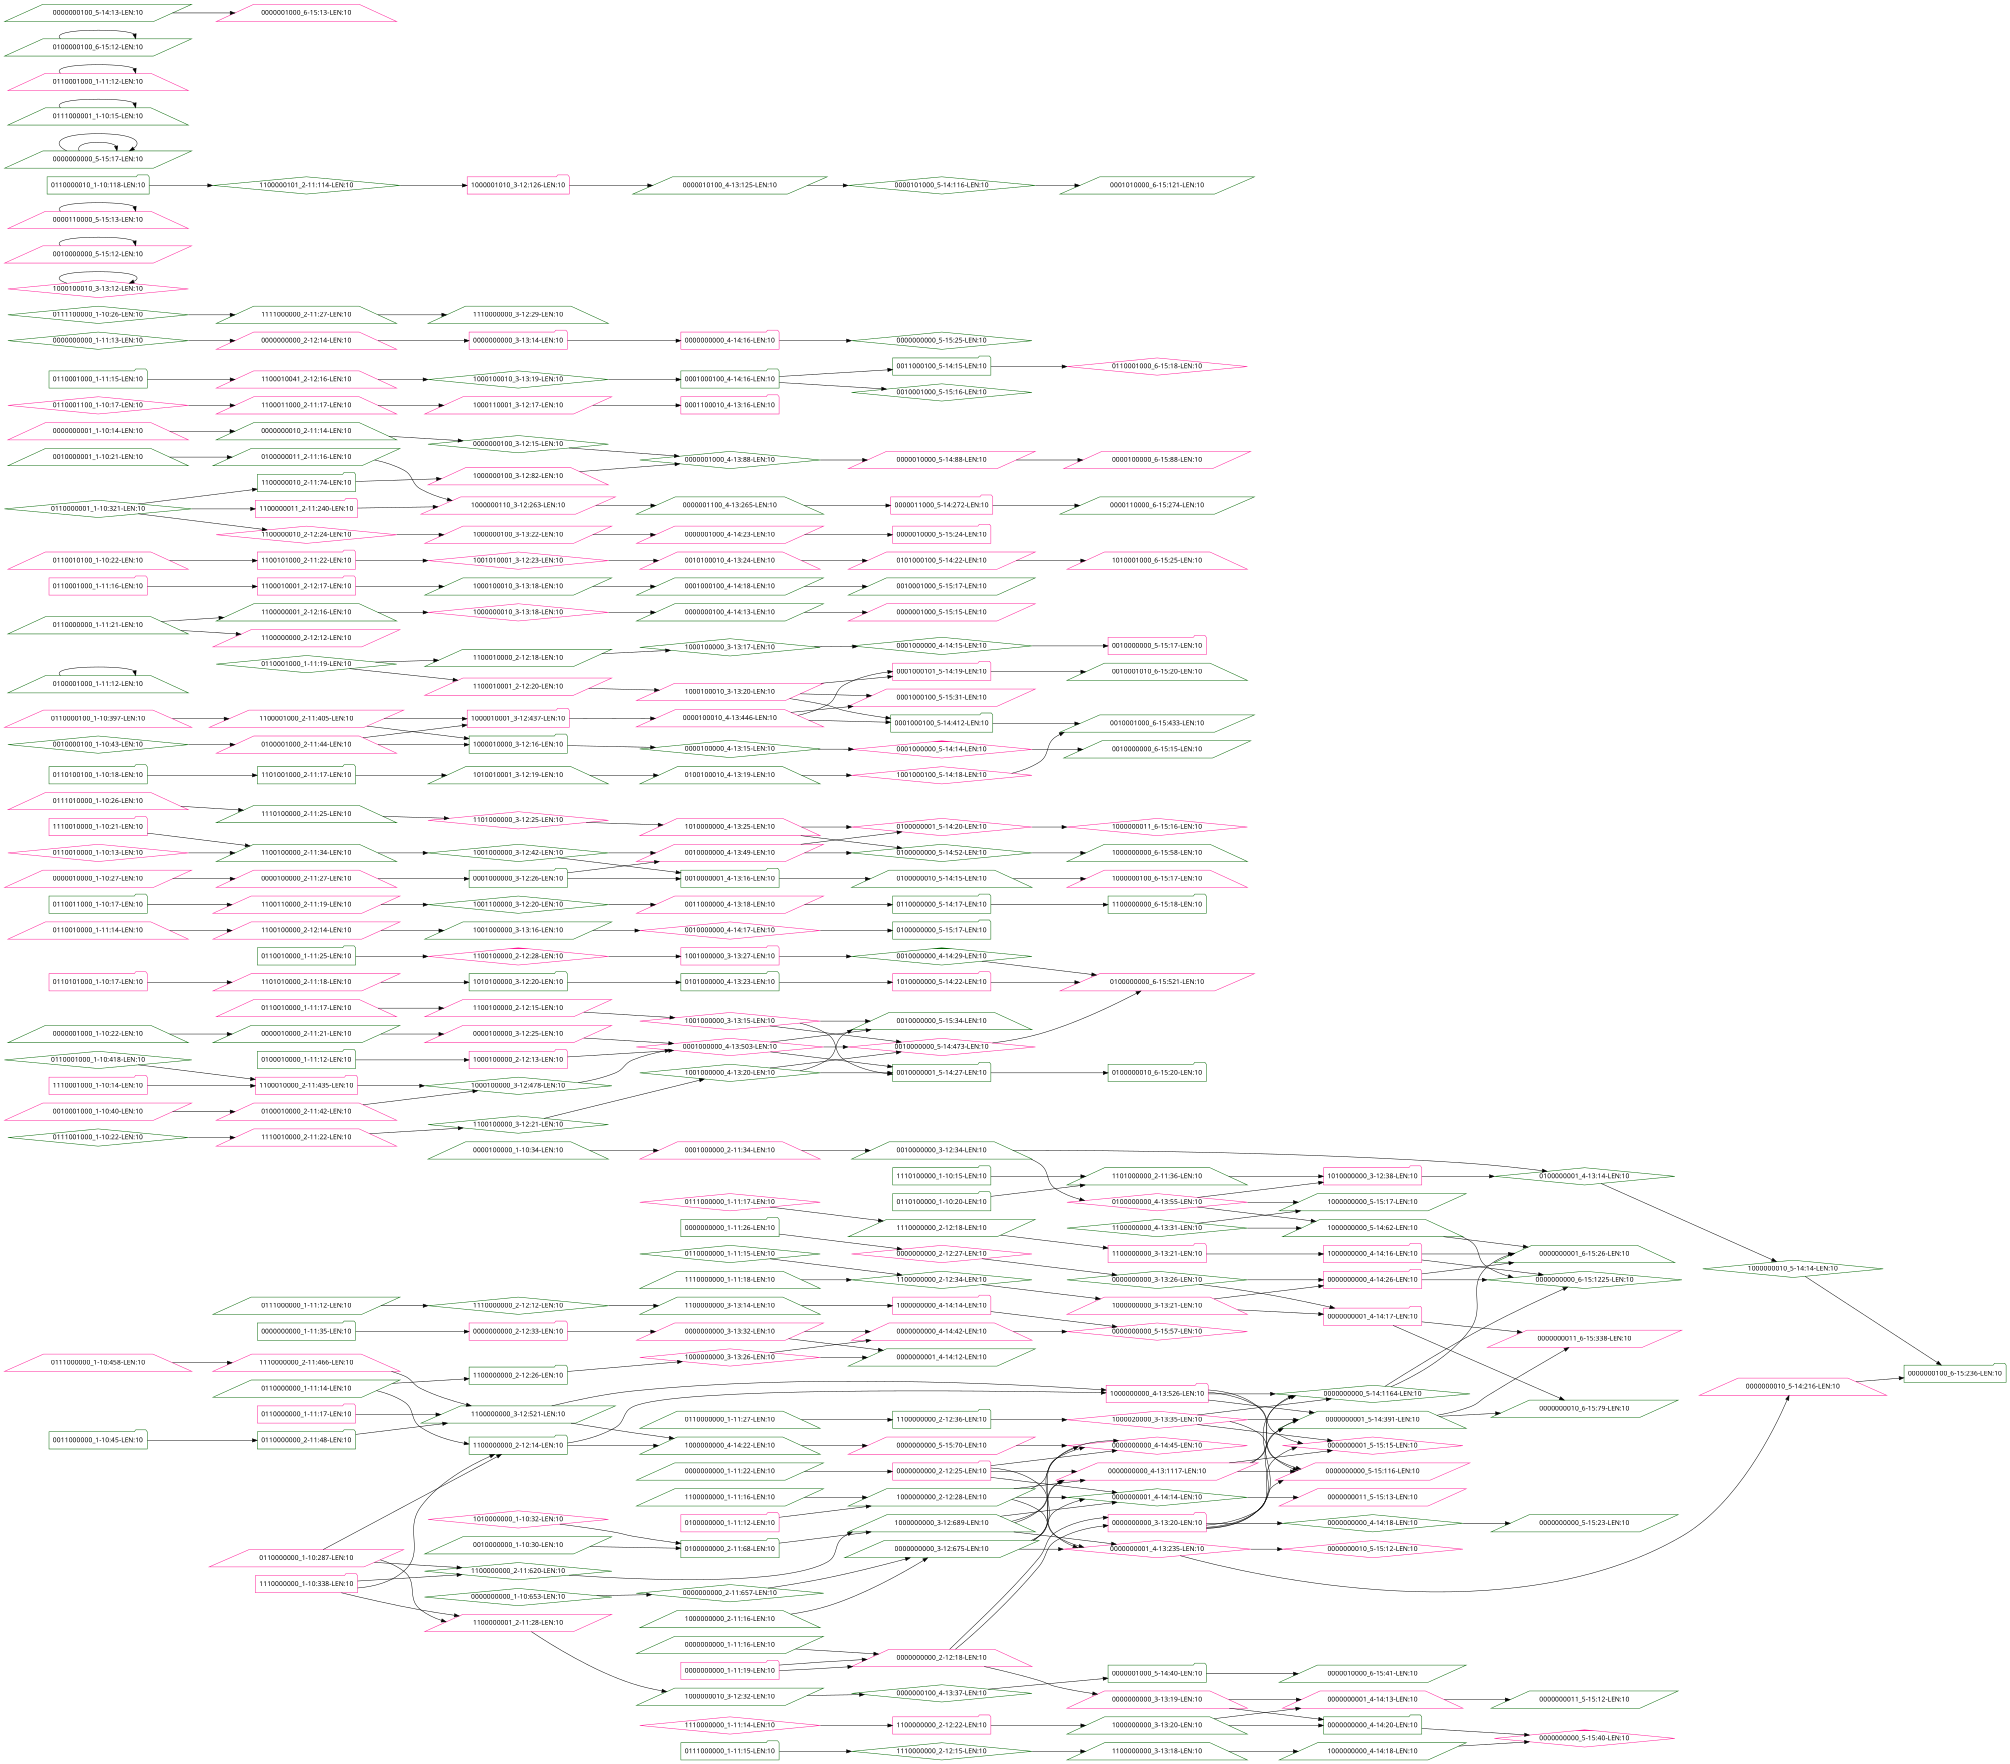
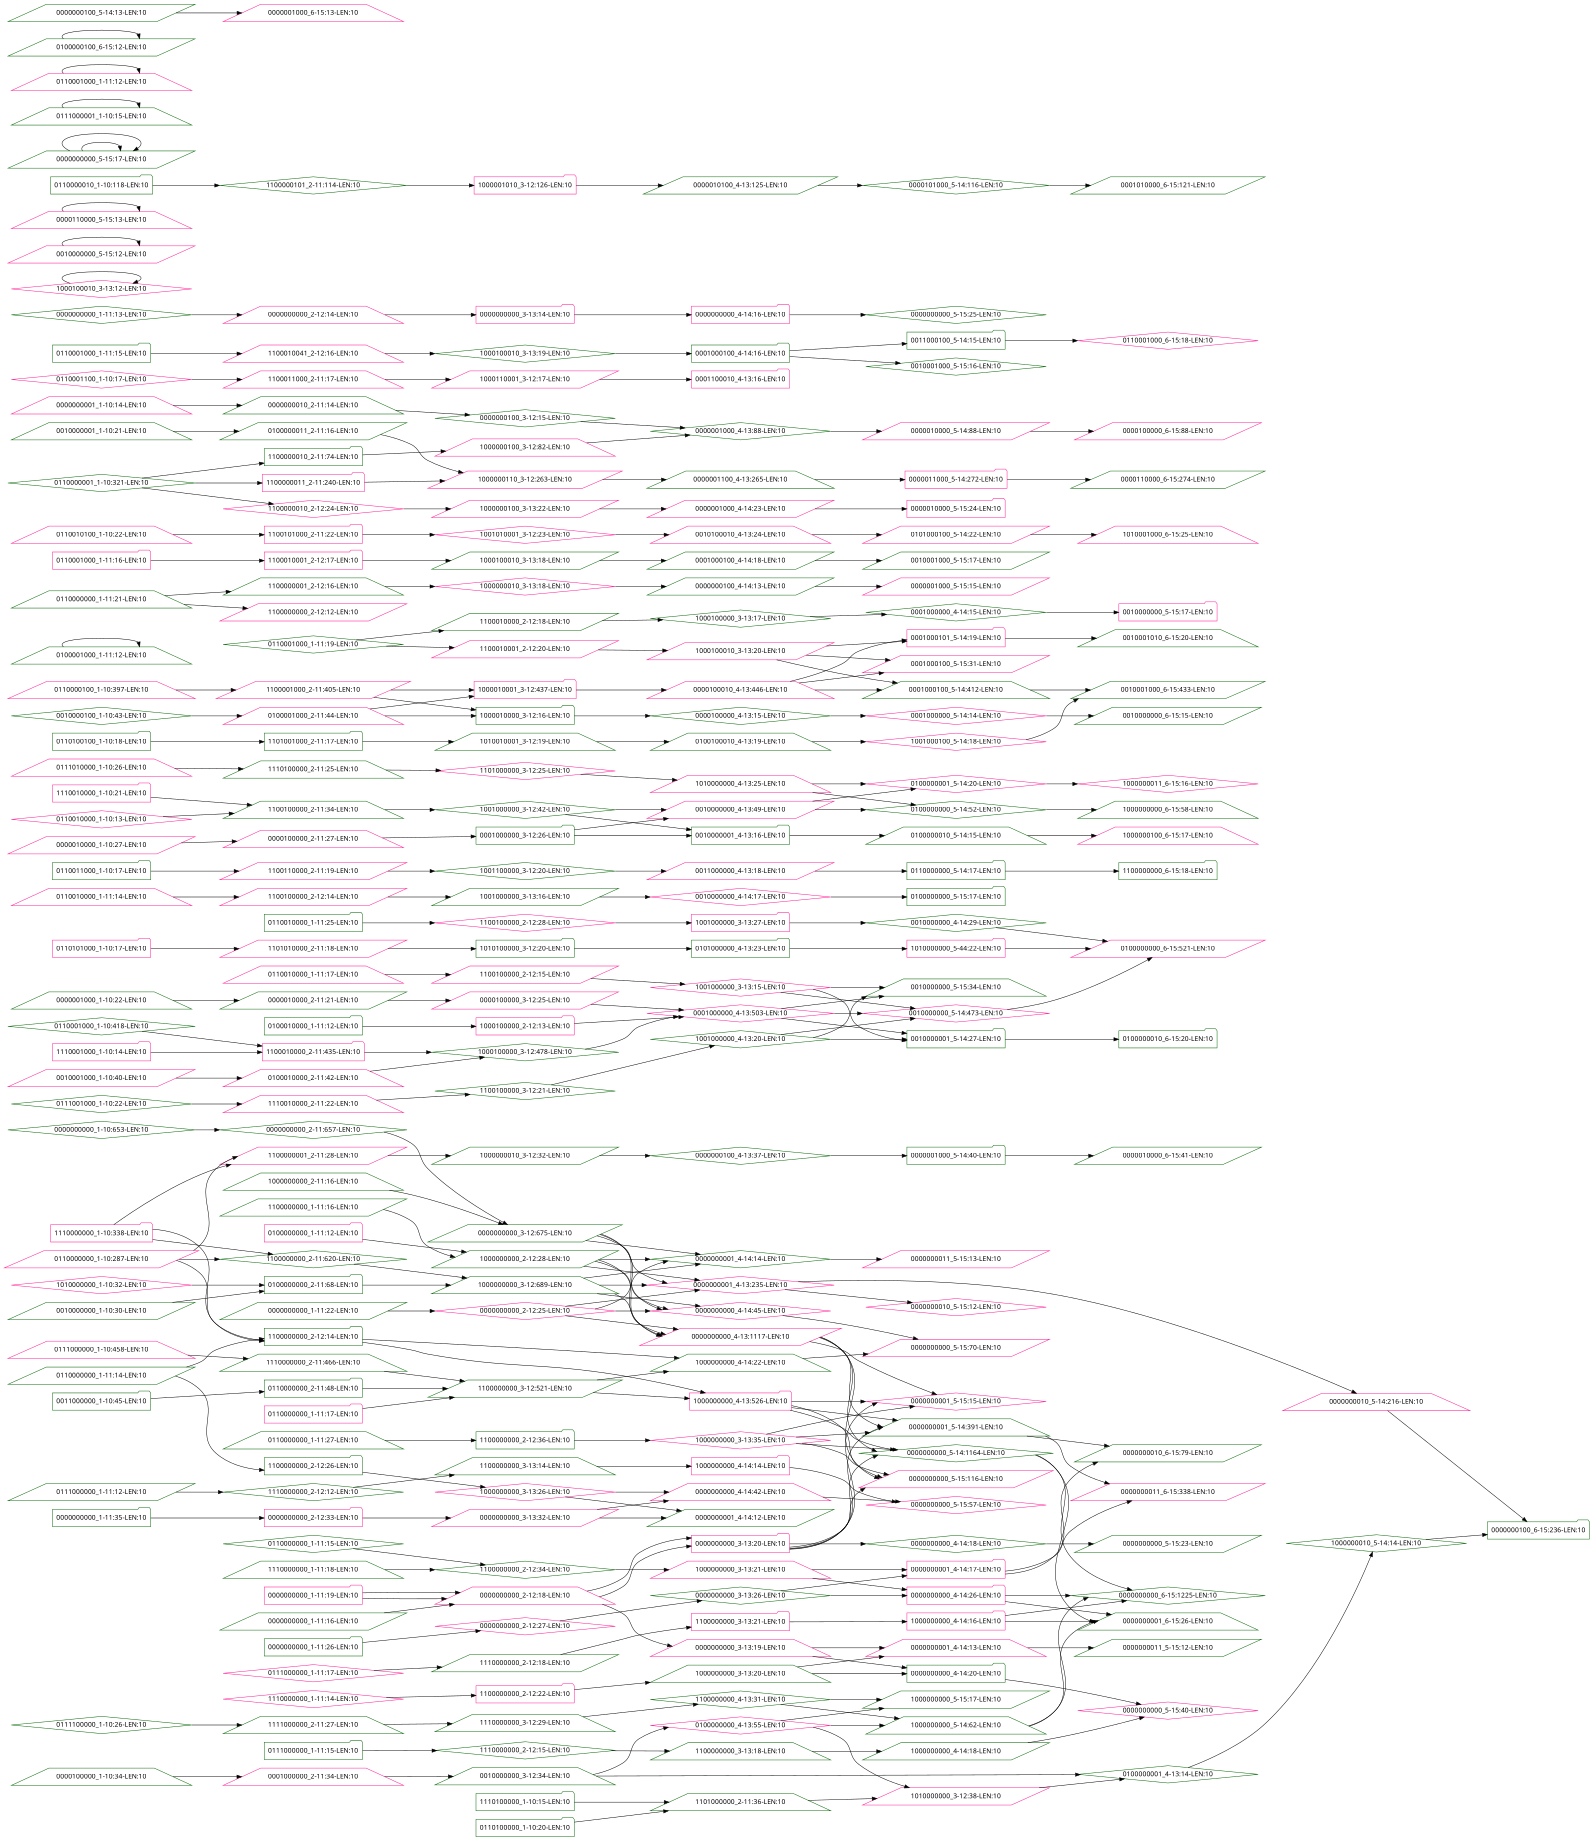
node "0001000100_5-14:412-LEN:10": shape folder -> trapezium
node "1010000000_5-14:22-LEN:10": label "1010000000_5-14:22-LEN:10" -> "1010000000_5-44:22-LEN:10"
node "1010000000_3-12:38-LEN:10": shape folder -> parallelogram
node "1110000000_2-11:466-LEN:10": color deeppink -> darkgreen
node "1000020000_3-13:35-LEN:10": label "1000020000_3-13:35-LEN:10" -> "1000000000_3-13:35-LEN:10"
edge "0000000000_5-15:70-LEN:10" -> "0000000000_4-14:45-LEN:10": reversed
node "0000000000_2-12:25-LEN:10": shape folder -> diamond
edge "1110000000_3-12:29-LEN:10" -> "1100000000_4-13:31-LEN:10": added
